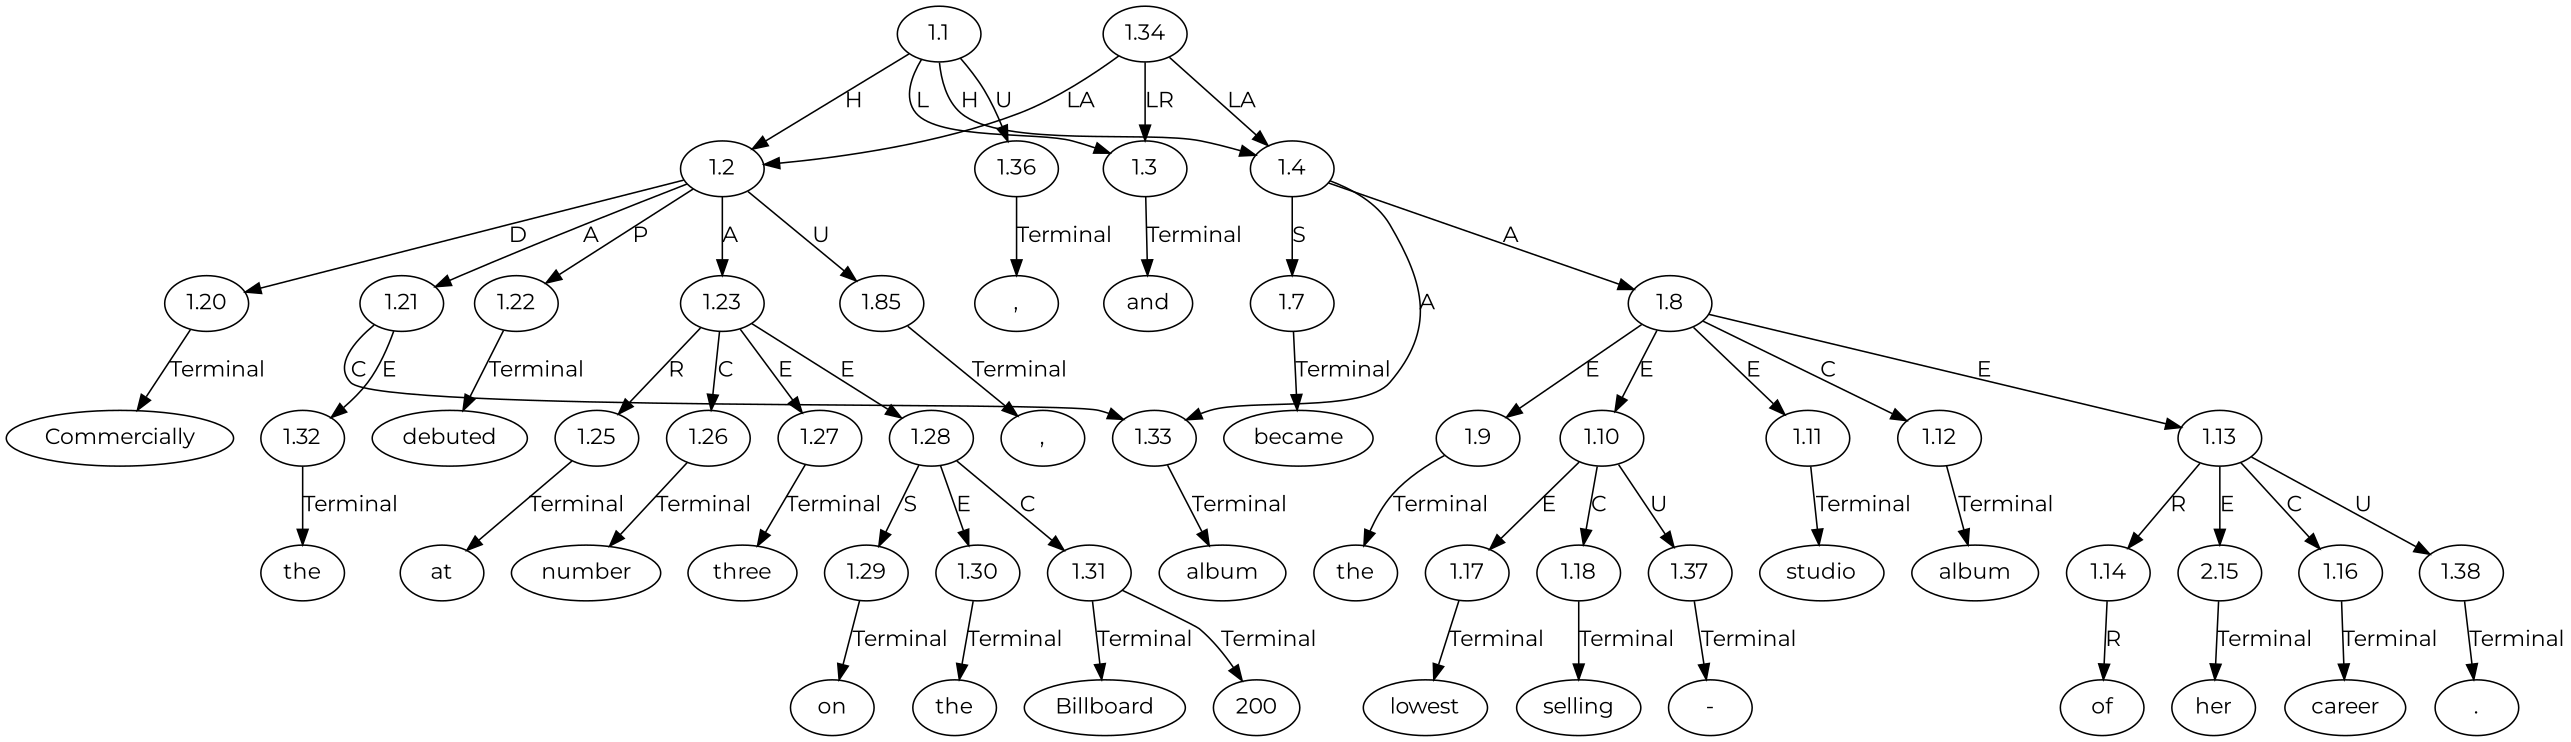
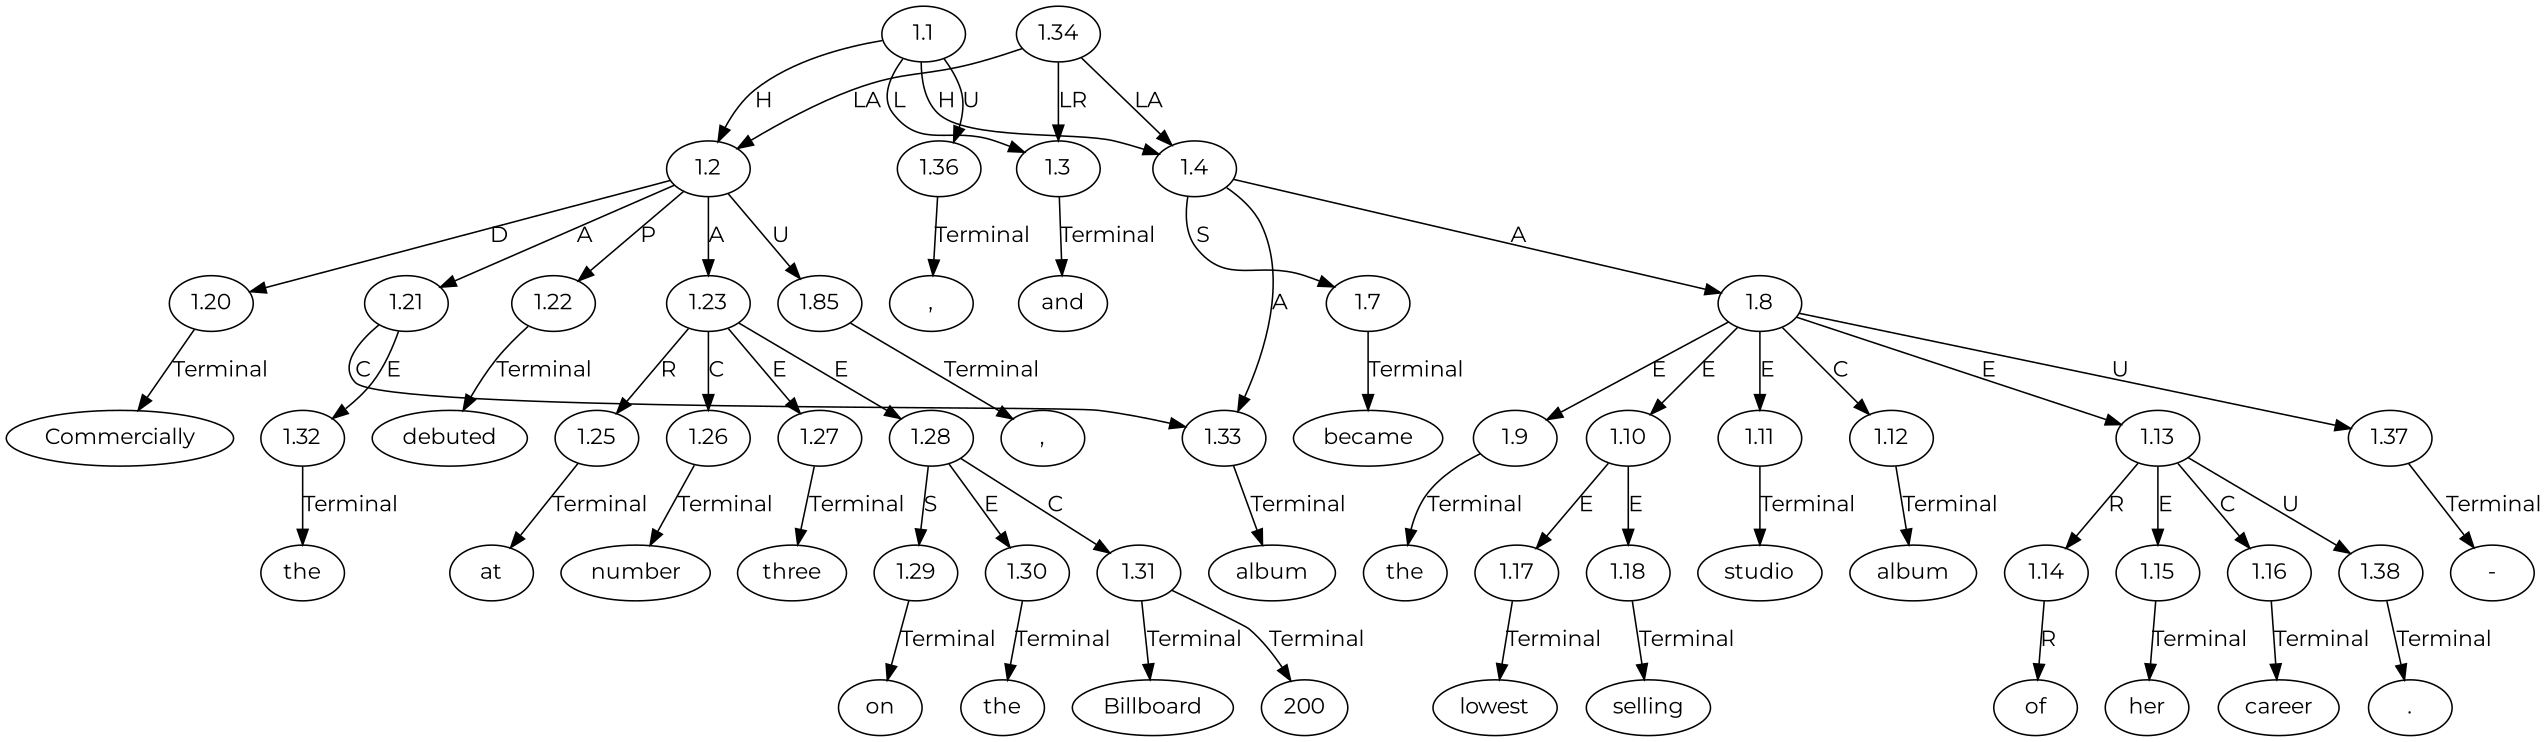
edge "1.10" -> "1.37": now "1.8" -> "1.37"
edge "1.10" -> "1.18": label "C" -> "E"
node "2.15": label "2.15" -> "1.15"
